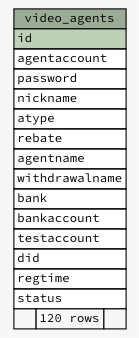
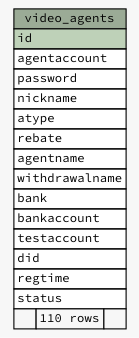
node "video_agents": text "120 rows" -> "110 rows"
